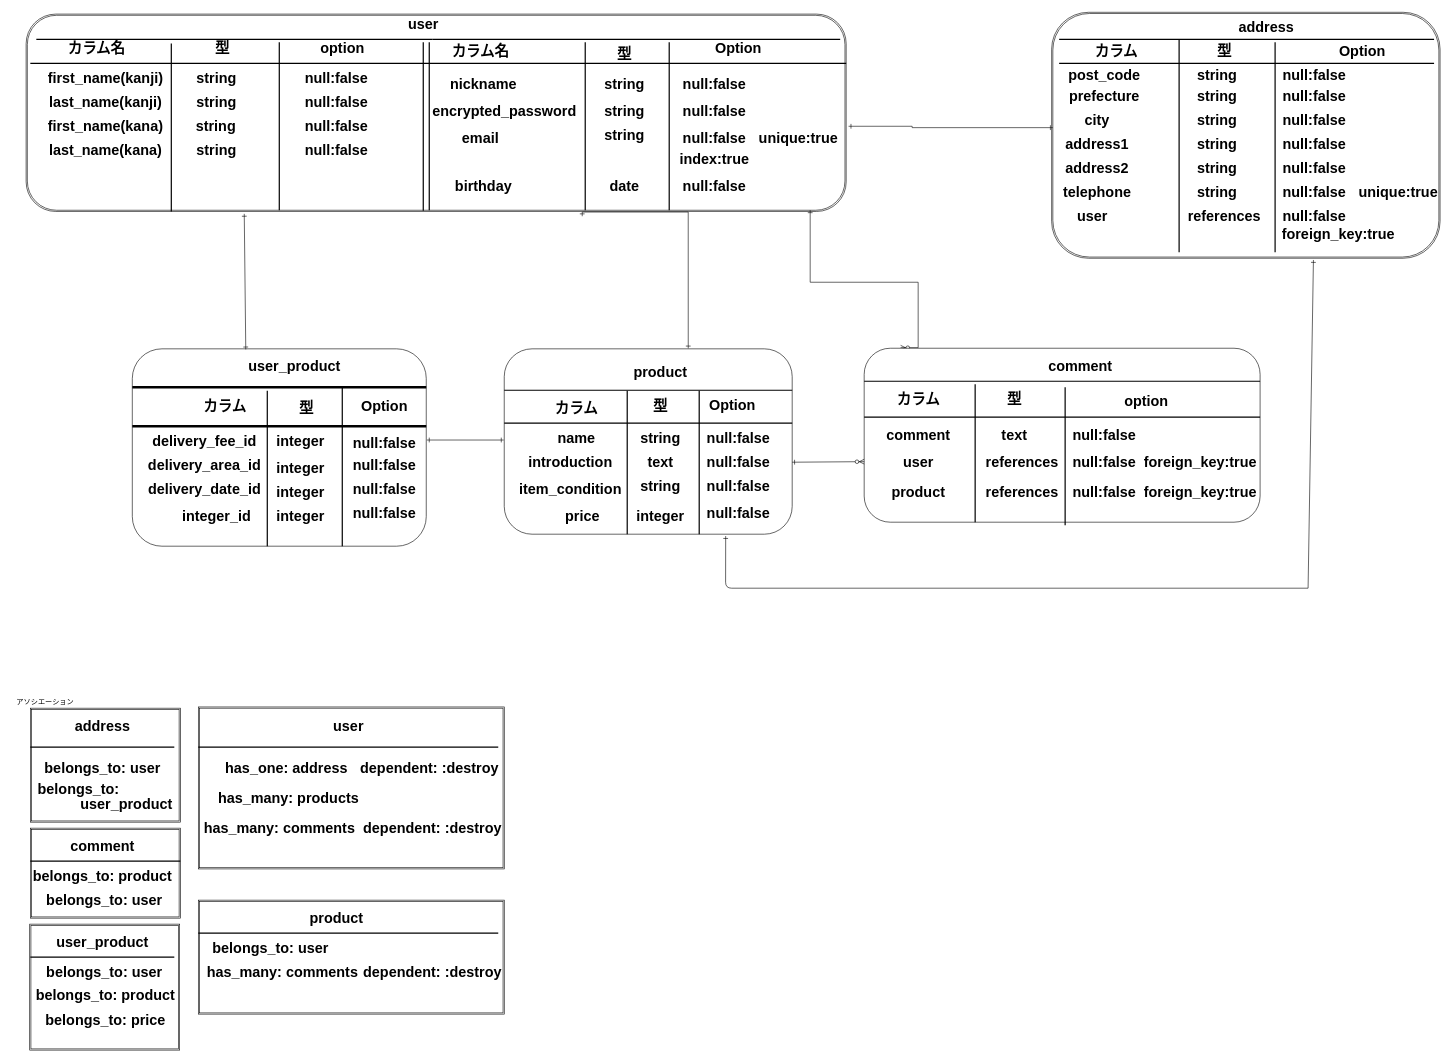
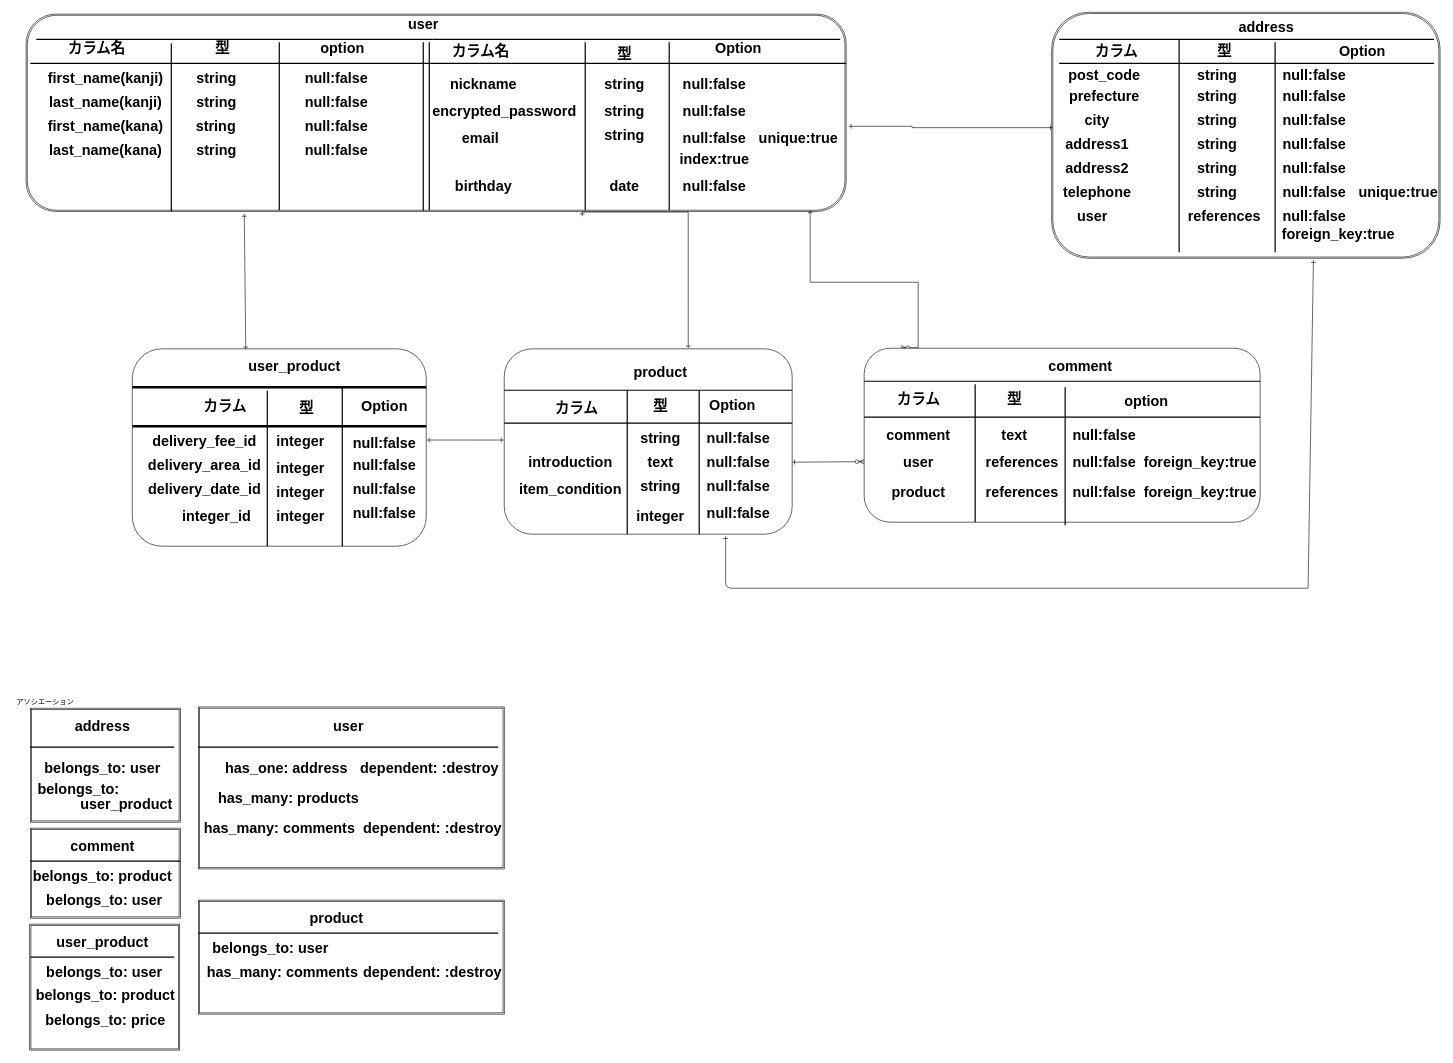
node "name": removed
node "price": removed
